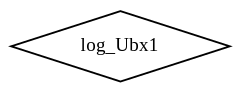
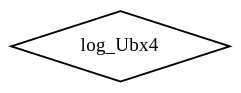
node "log_Ubx1": label "log_Ubx1" -> "log_Ubx4"
